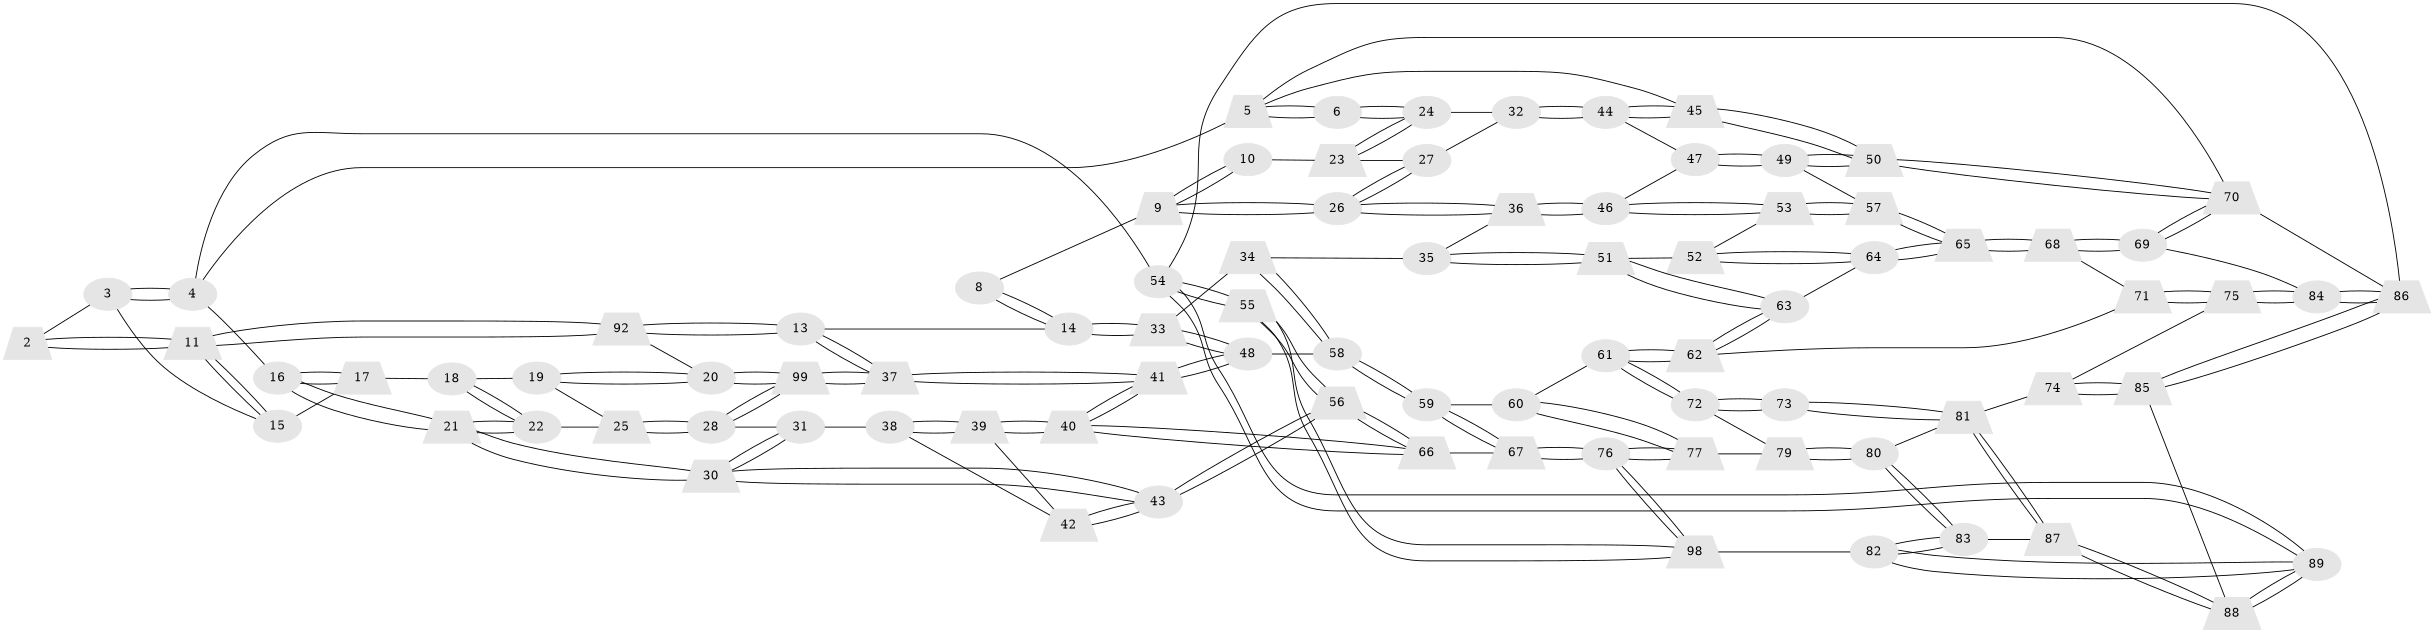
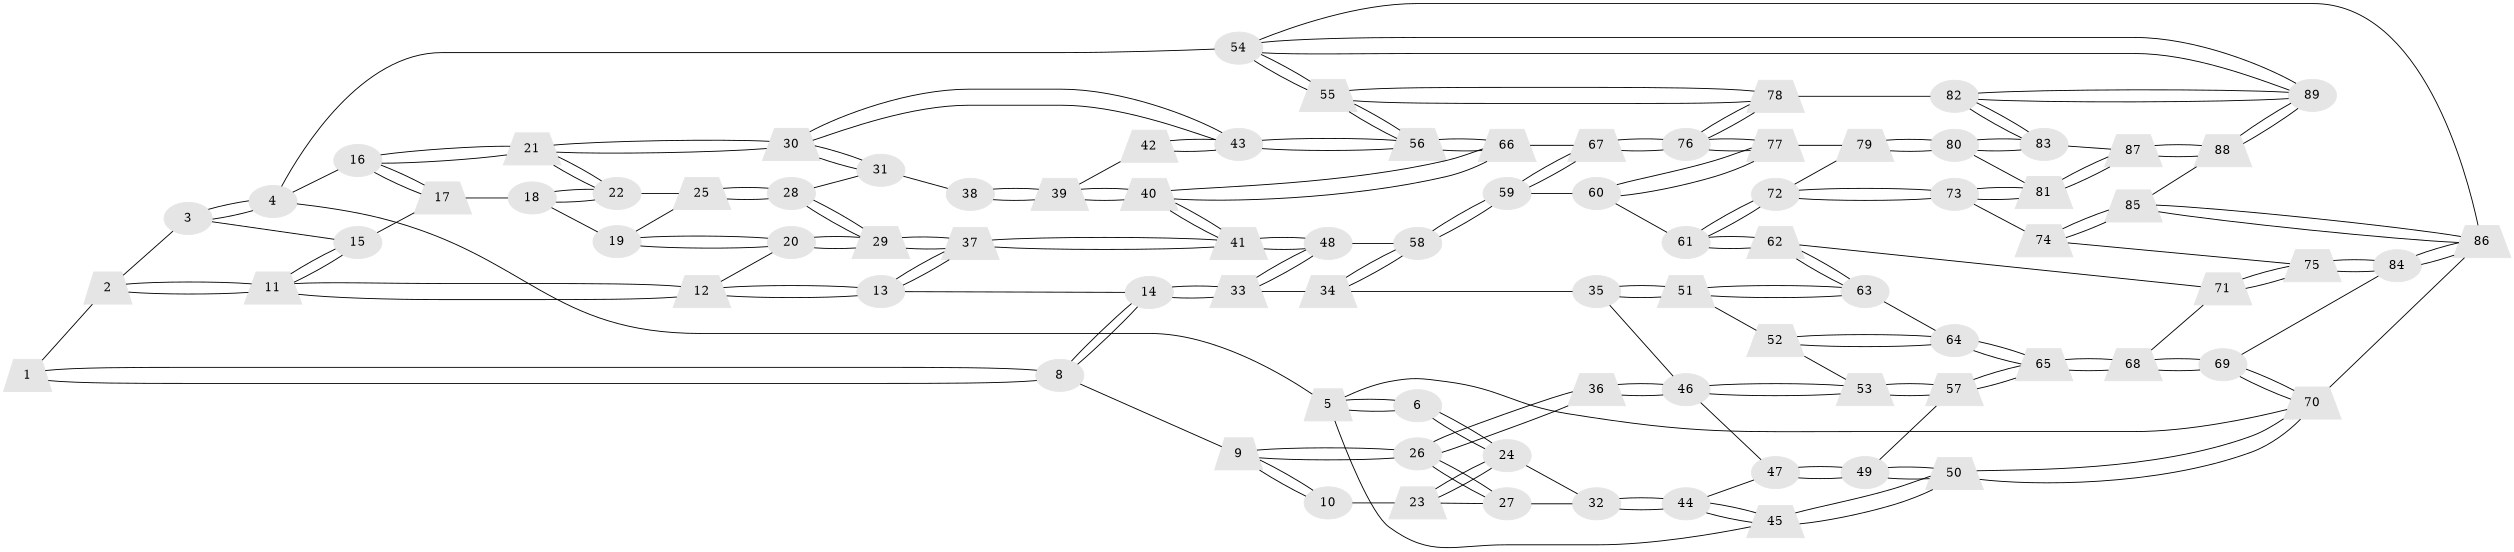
edge "36" -- "35": now "46" -- "35"
node "92": label "92" -> "12"
node "1": added
node "99": label "99" -> "29"
edge "74" -- "81": now "74" -- "73"
edge "38" -- "42": removed
node "98": label "98" -> "78"
